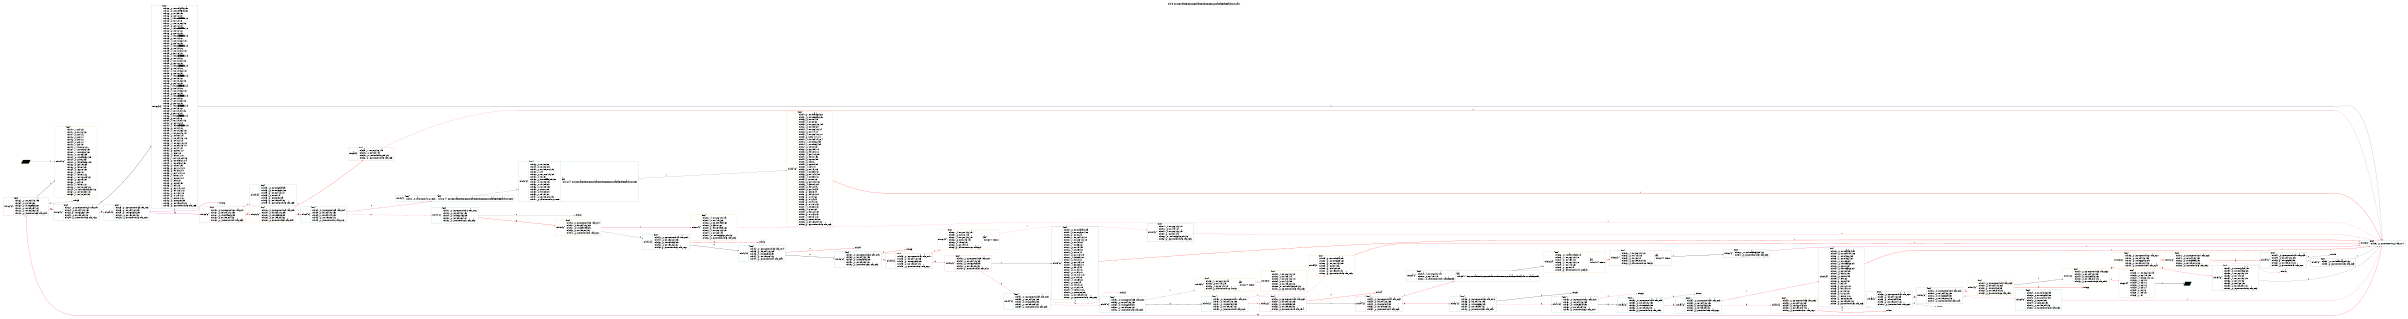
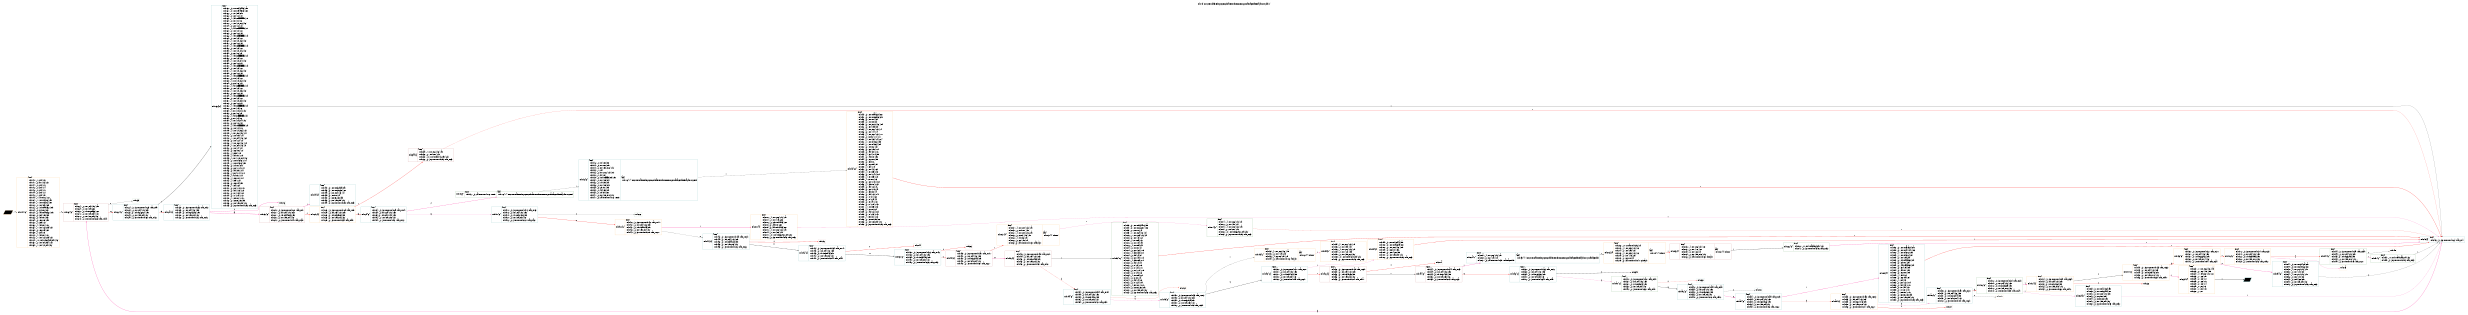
edge "0x401864 [32]" -> "0x4017f0 [116]": reversed
